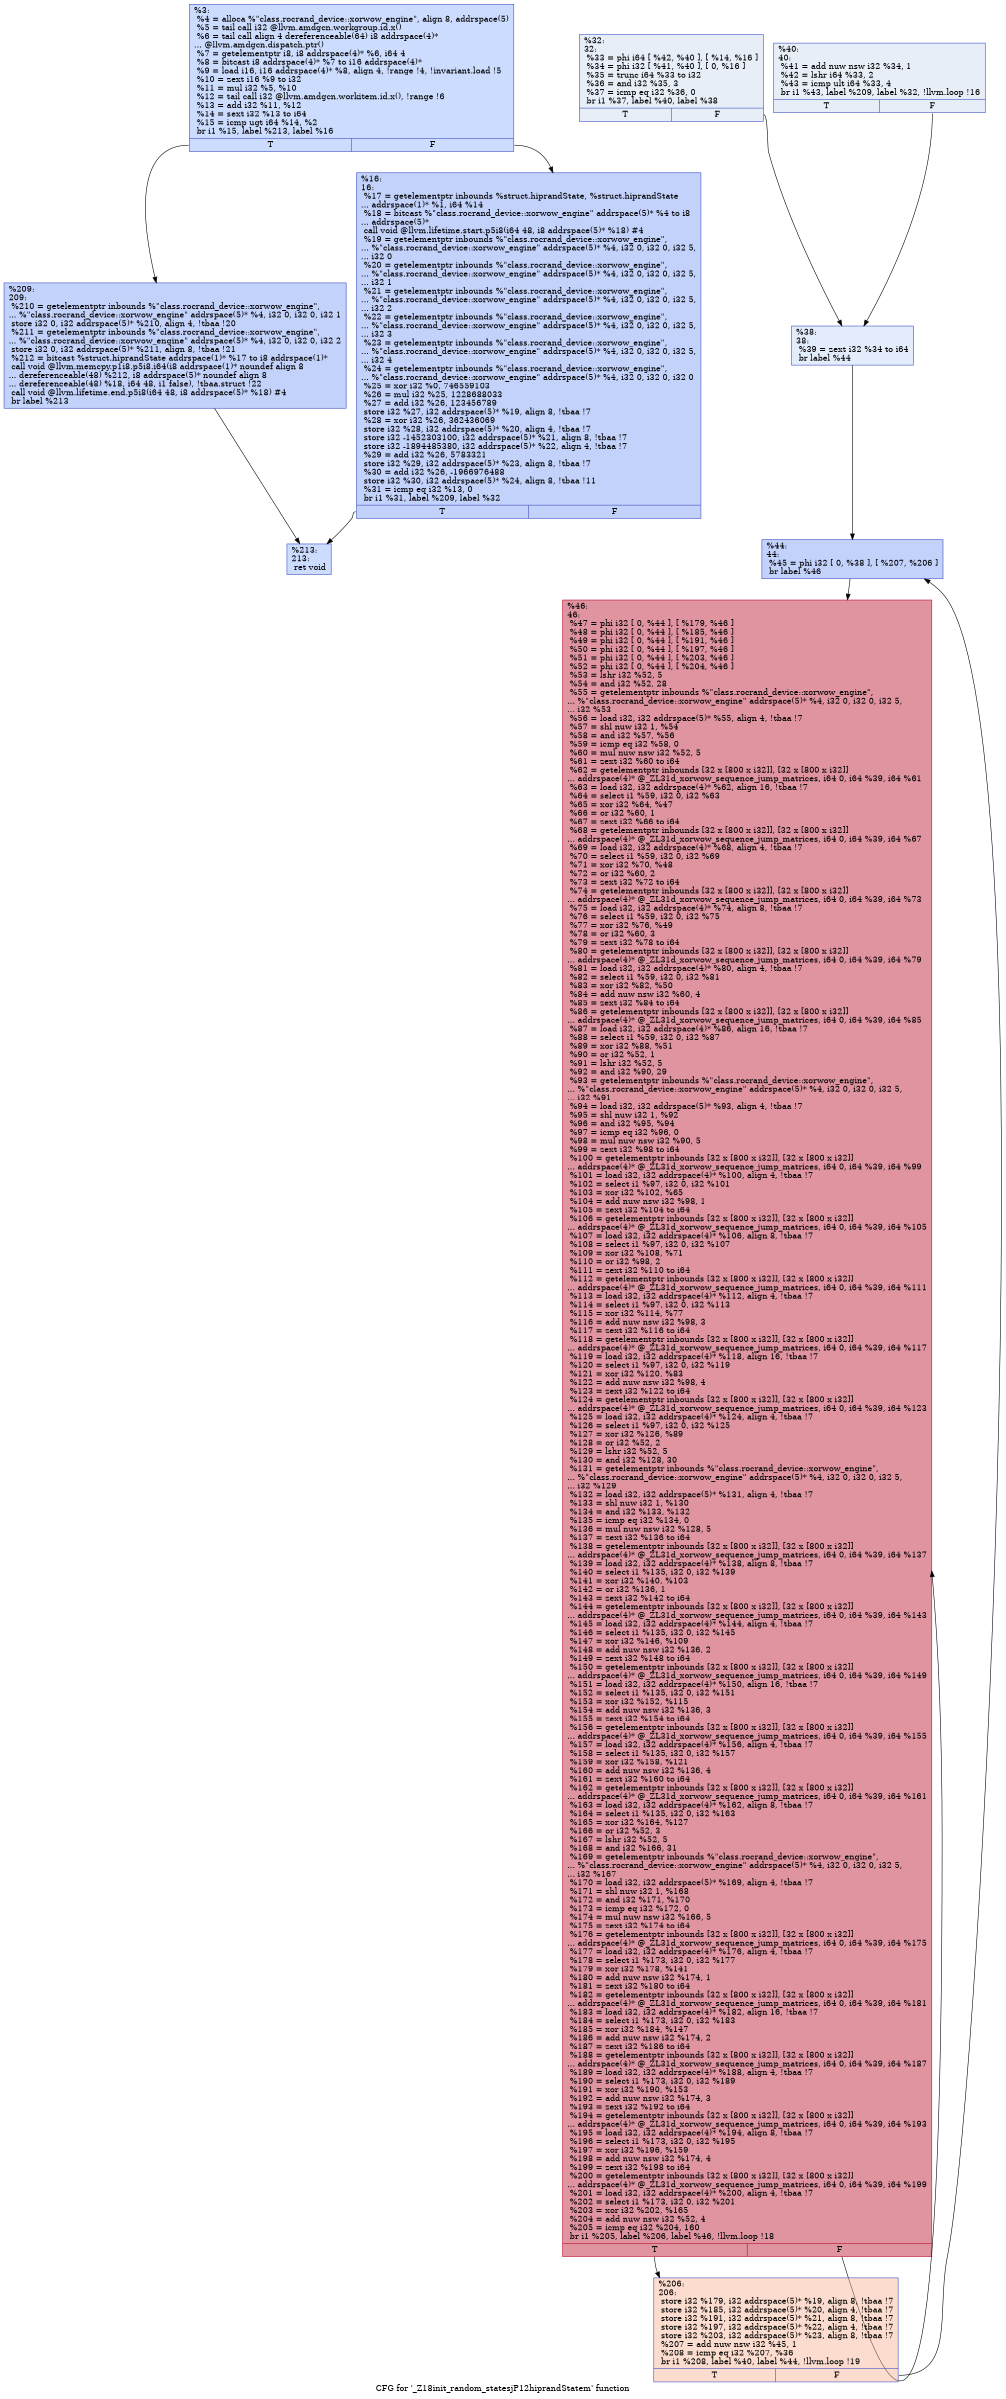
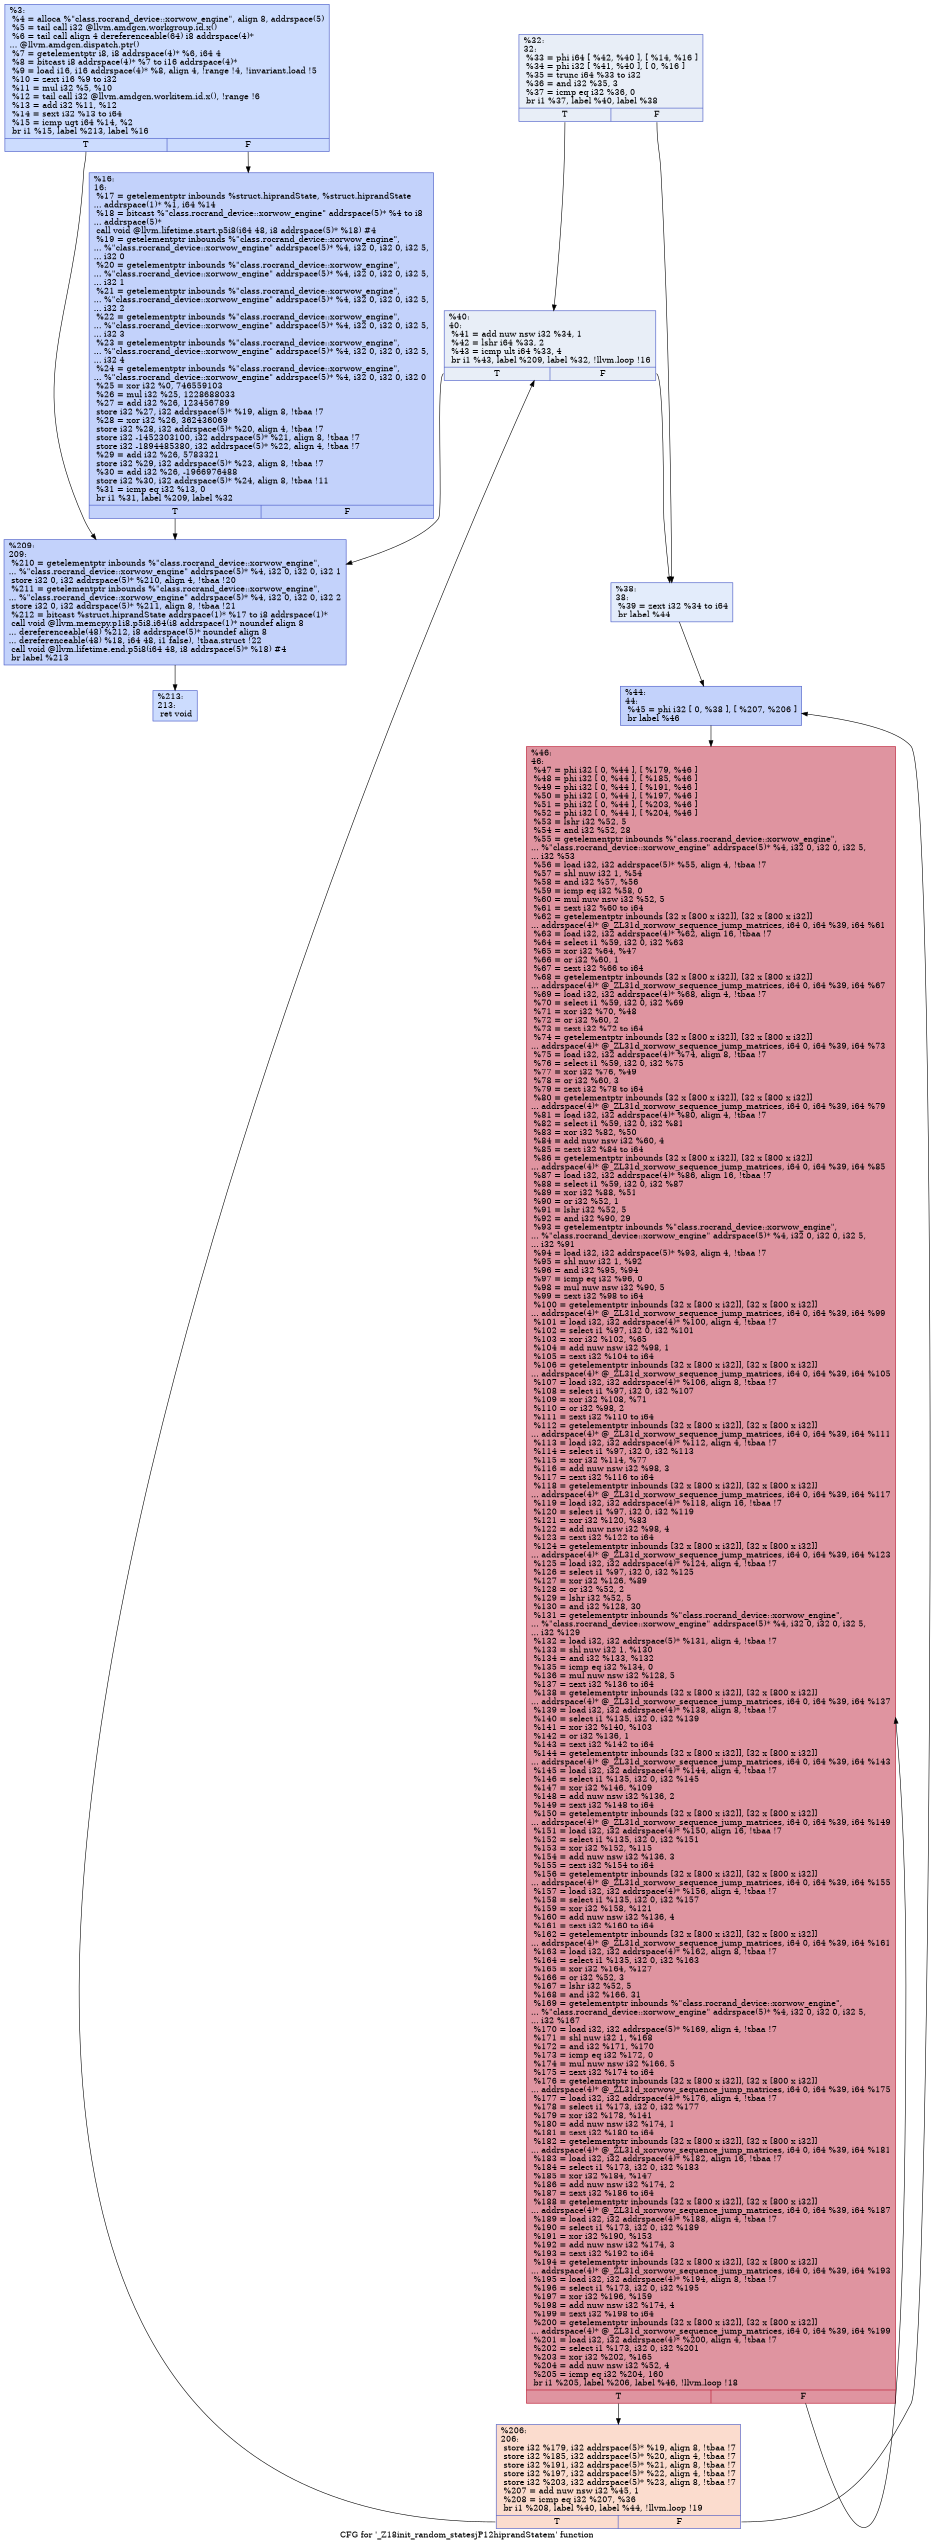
edge "%32:" -> "%40:": added
edge "%40:" -> "%209:": added
edge "%16:" -> "%213:": now "%16:" -> "%209:"
edge "%206:" -> "%40:": added
